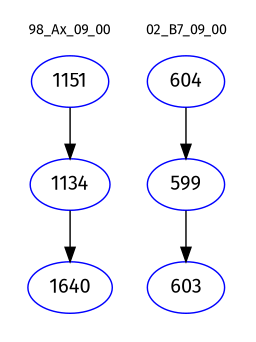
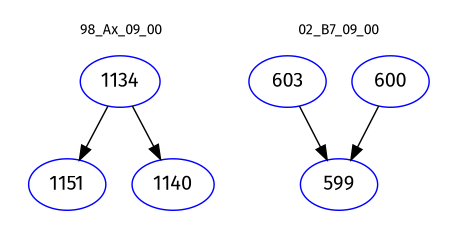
node "604": label "604" -> "600"
edge "1151" -> "1134": reversed
edge "599" -> "603": reversed
node "1640": label "1640" -> "1140"
